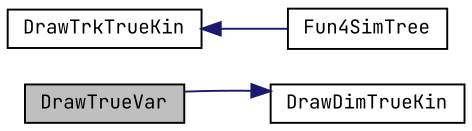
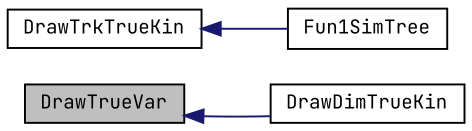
node "Fun4SimTree": label "Fun4SimTree" -> "Fun1SimTree"
edge "DrawTrueVar" -> "DrawDimTrueKin": reversed
